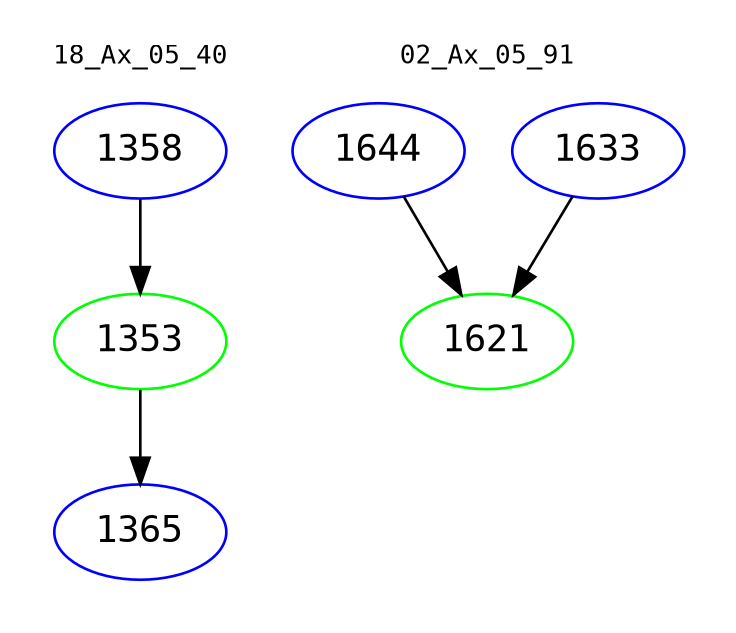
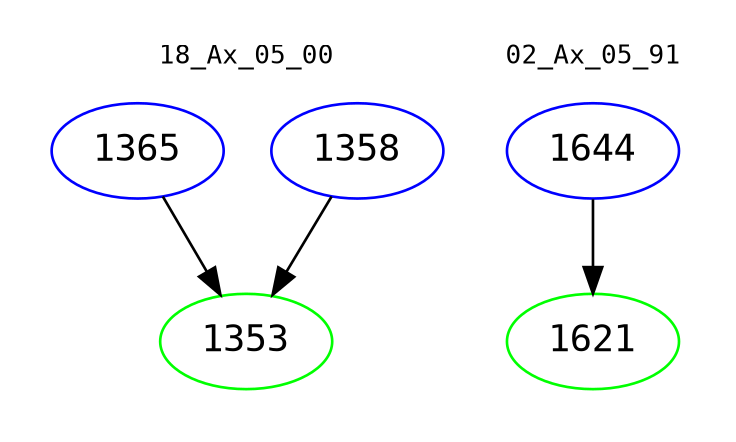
cluster "18_Ax_05_40": label "18_Ax_05_40" -> "18_Ax_05_00"
node "1633": removed
edge "1353" -> "1365": reversed
